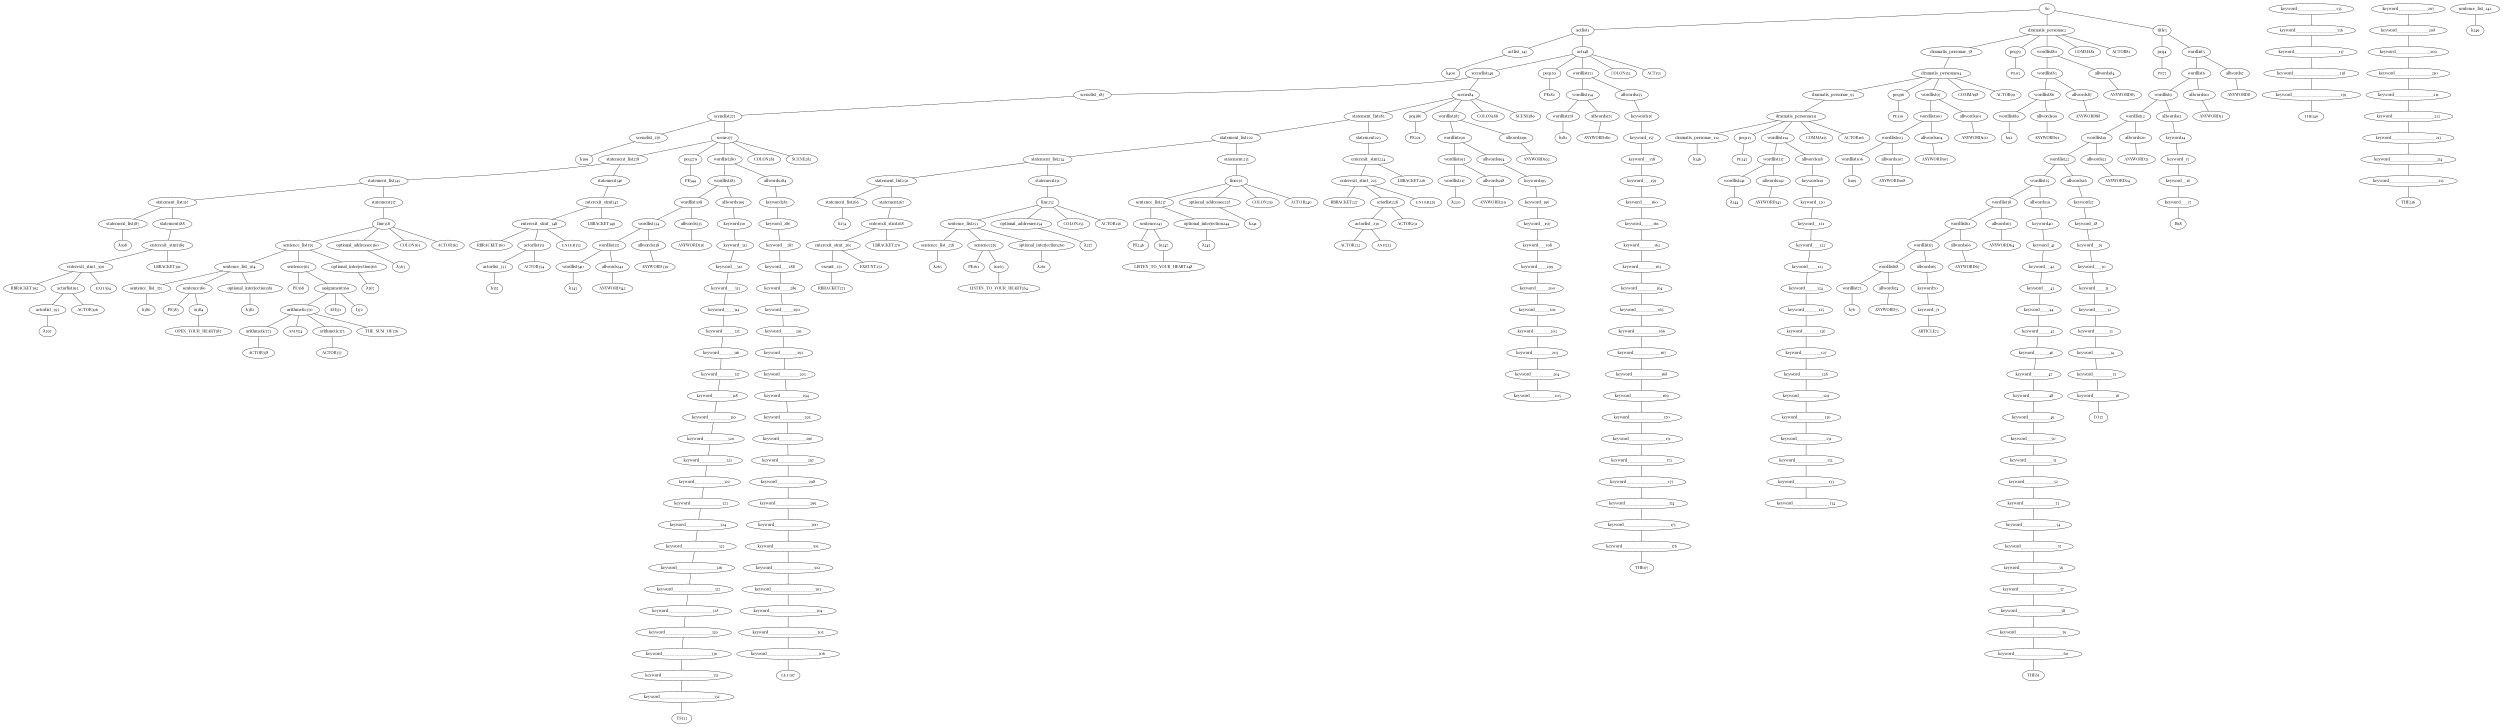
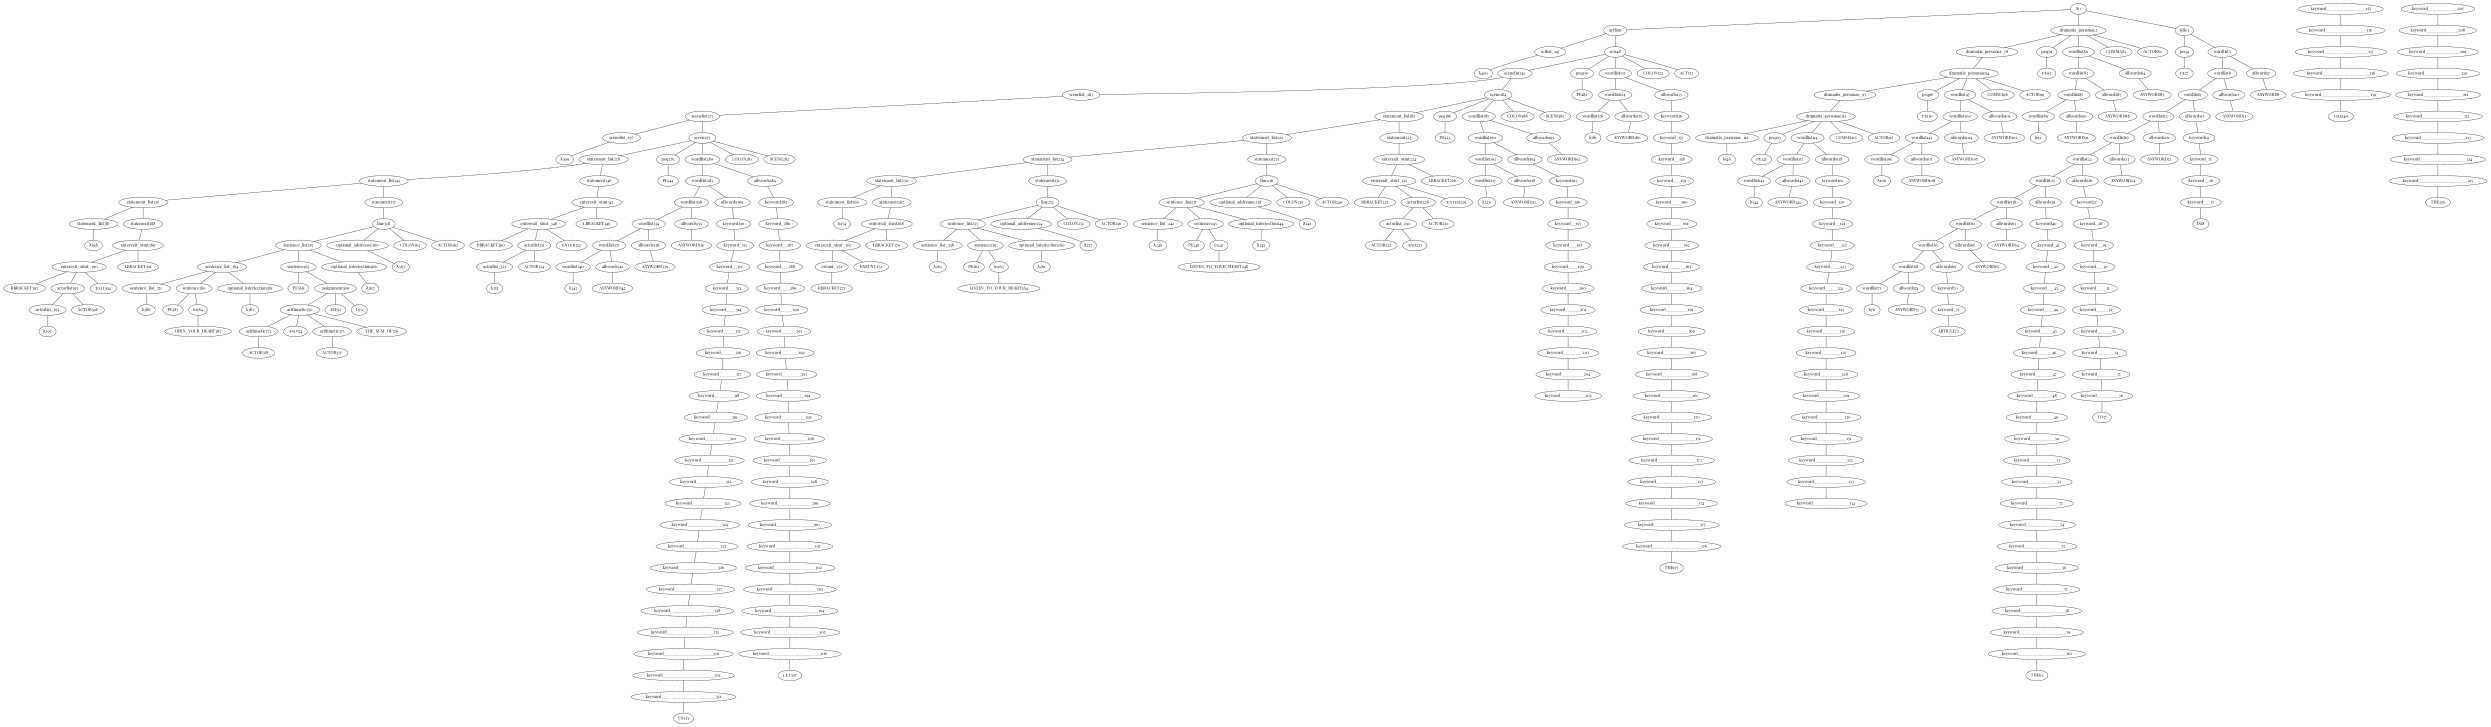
node "wordlist103": label "wordlist103" -> "wordlist143"
edge "sentence_list237" -- "sentence_list_242": added
node "keyword_____________________331": label "keyword_____________________331" -> "keyword_____________________931"
